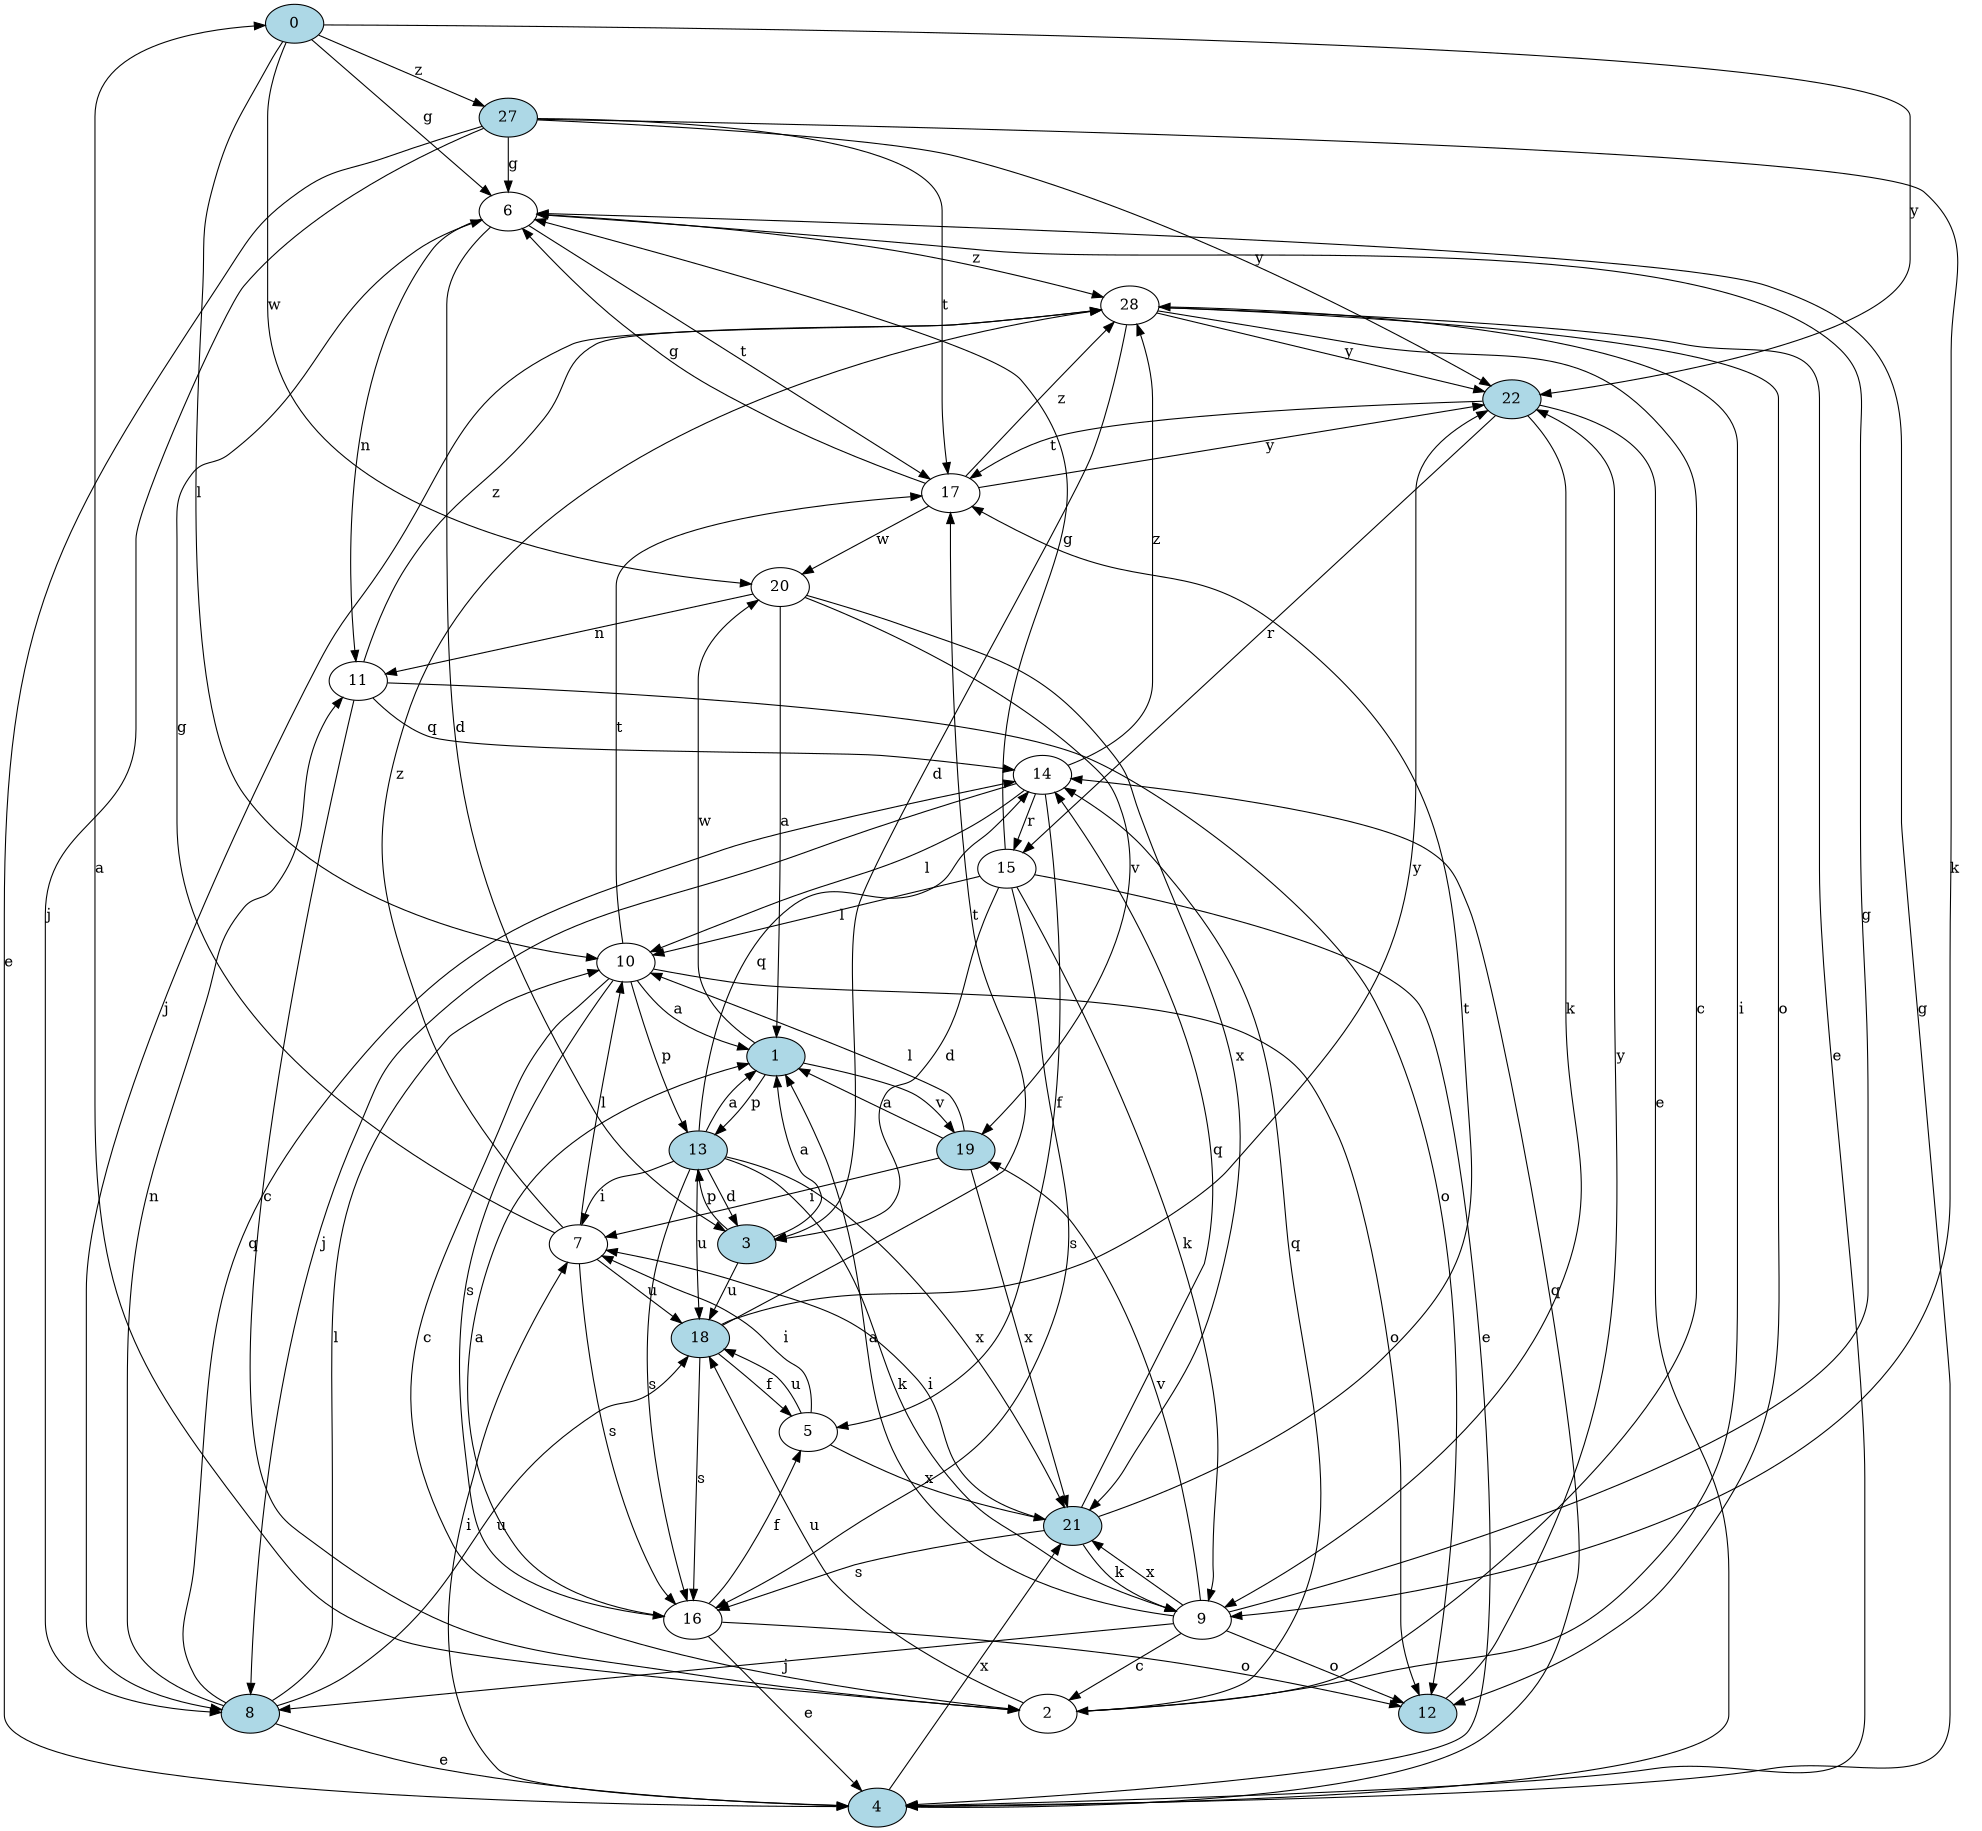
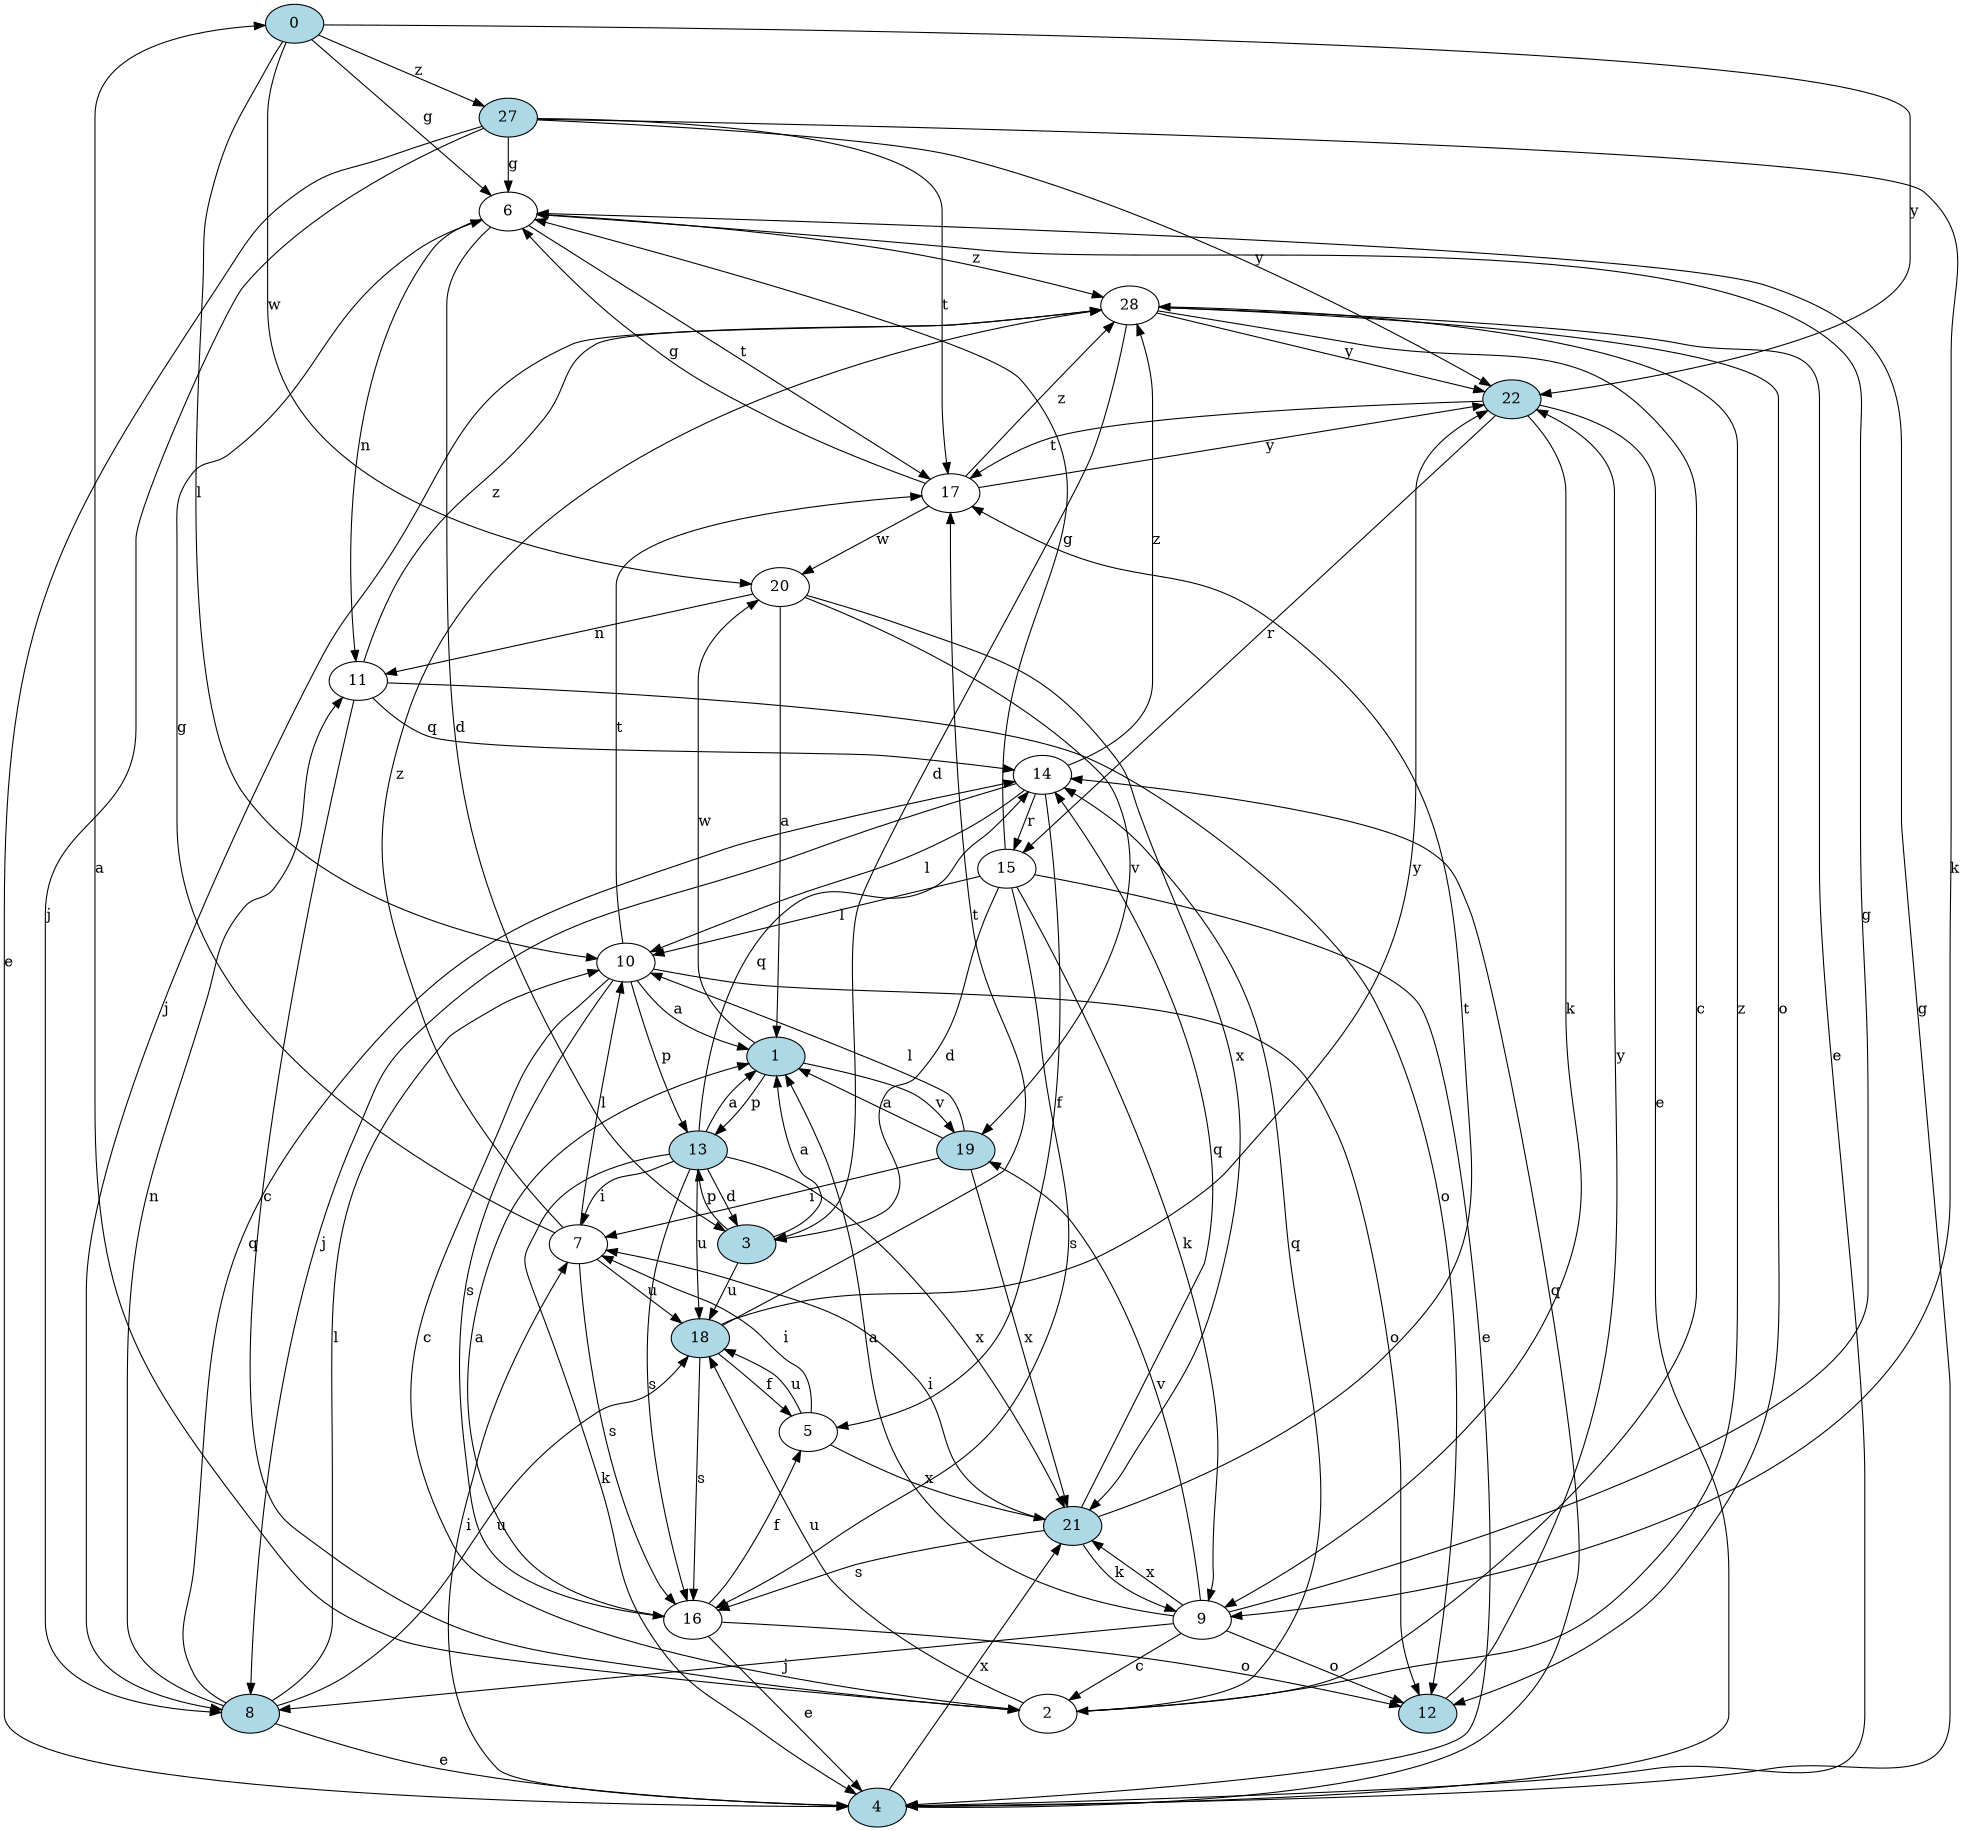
edge "2" -> "28": label "i" -> "z"
edge "13" -> "9": now "13" -> "4"
